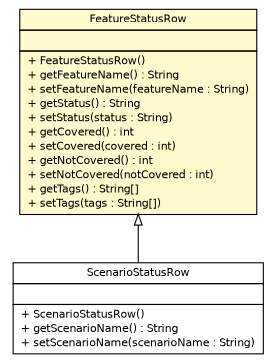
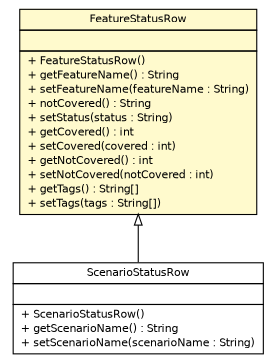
node "FeatureStatusRow": text "+ getStatus() : String" -> "+ notCovered() : String"
